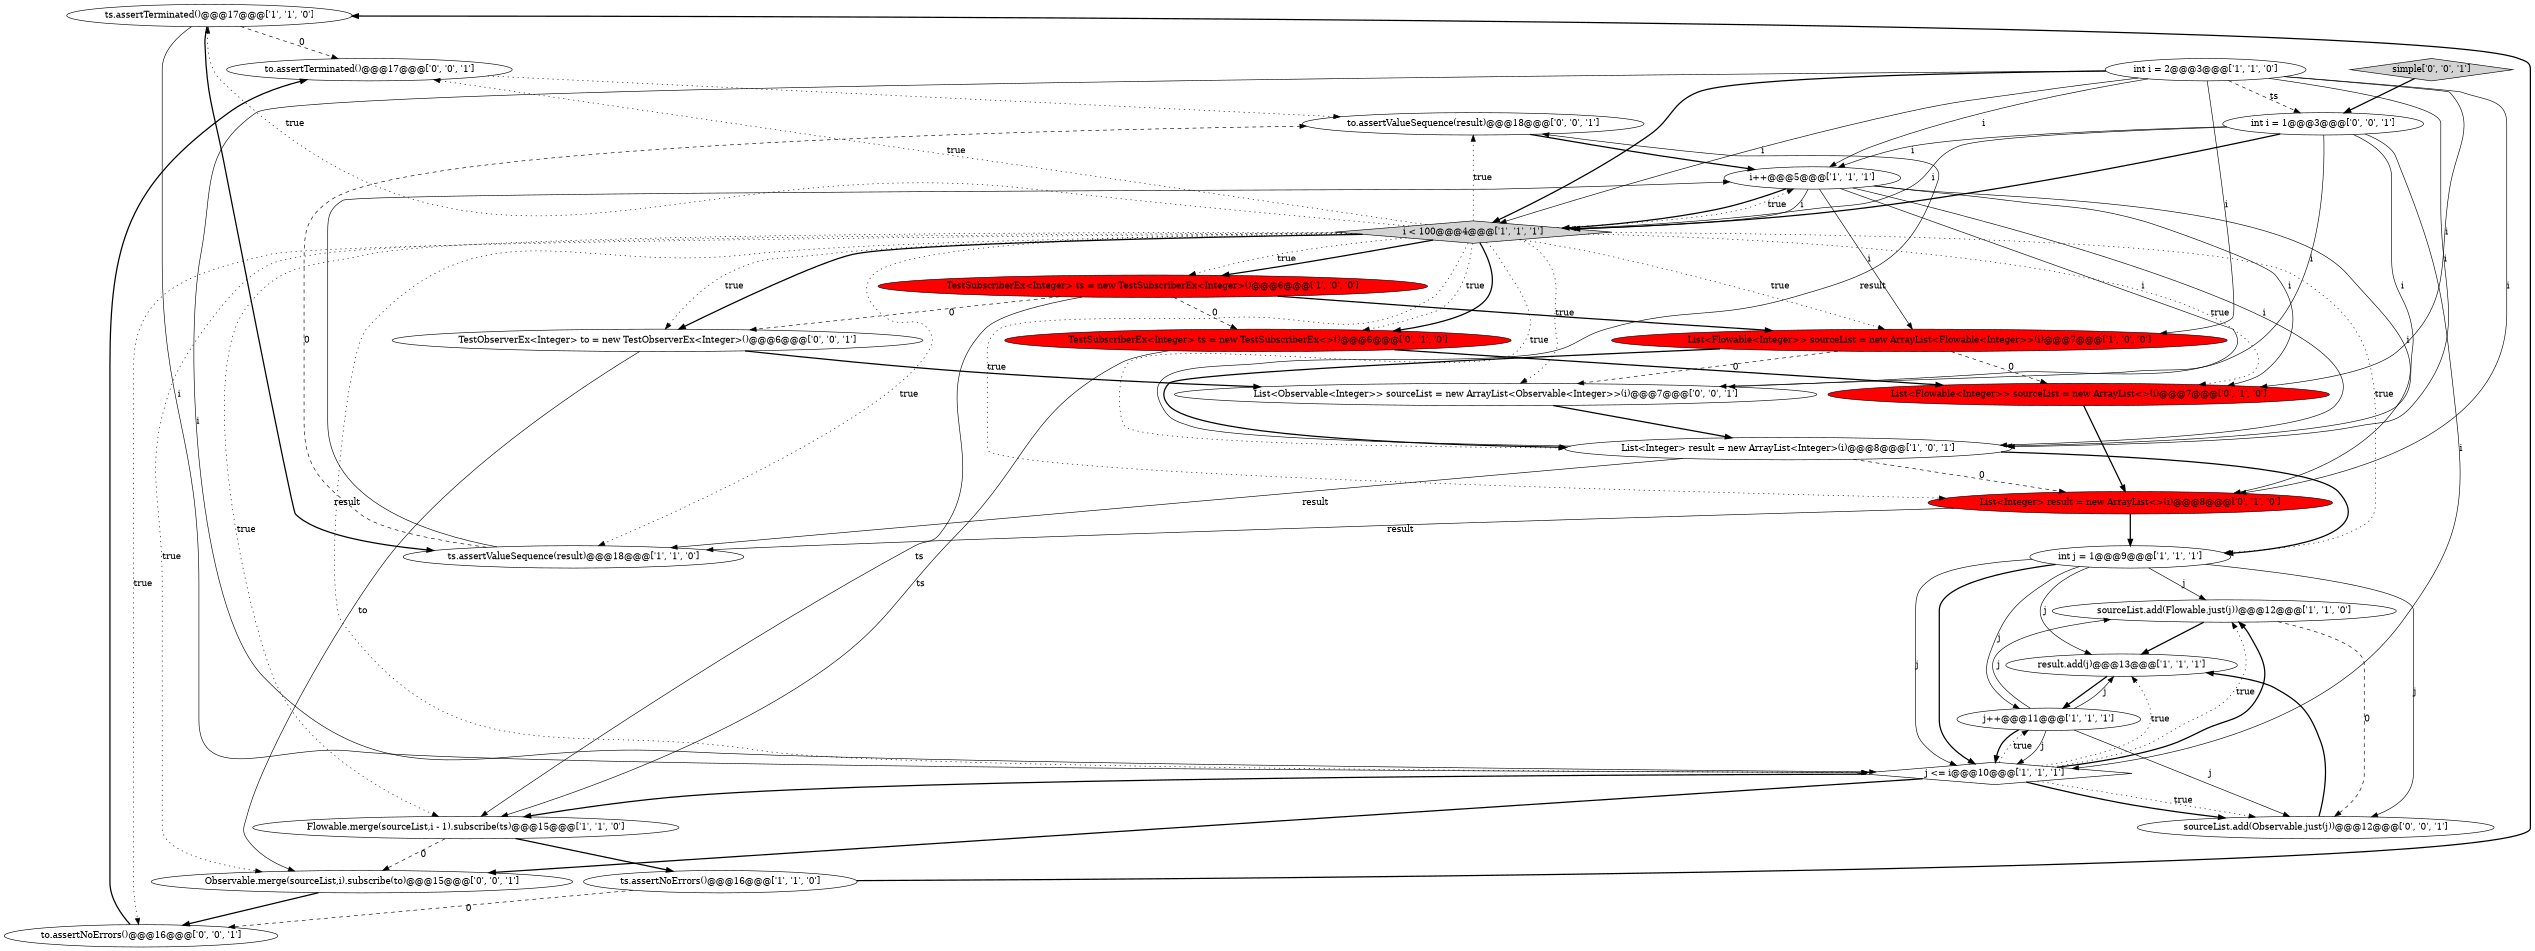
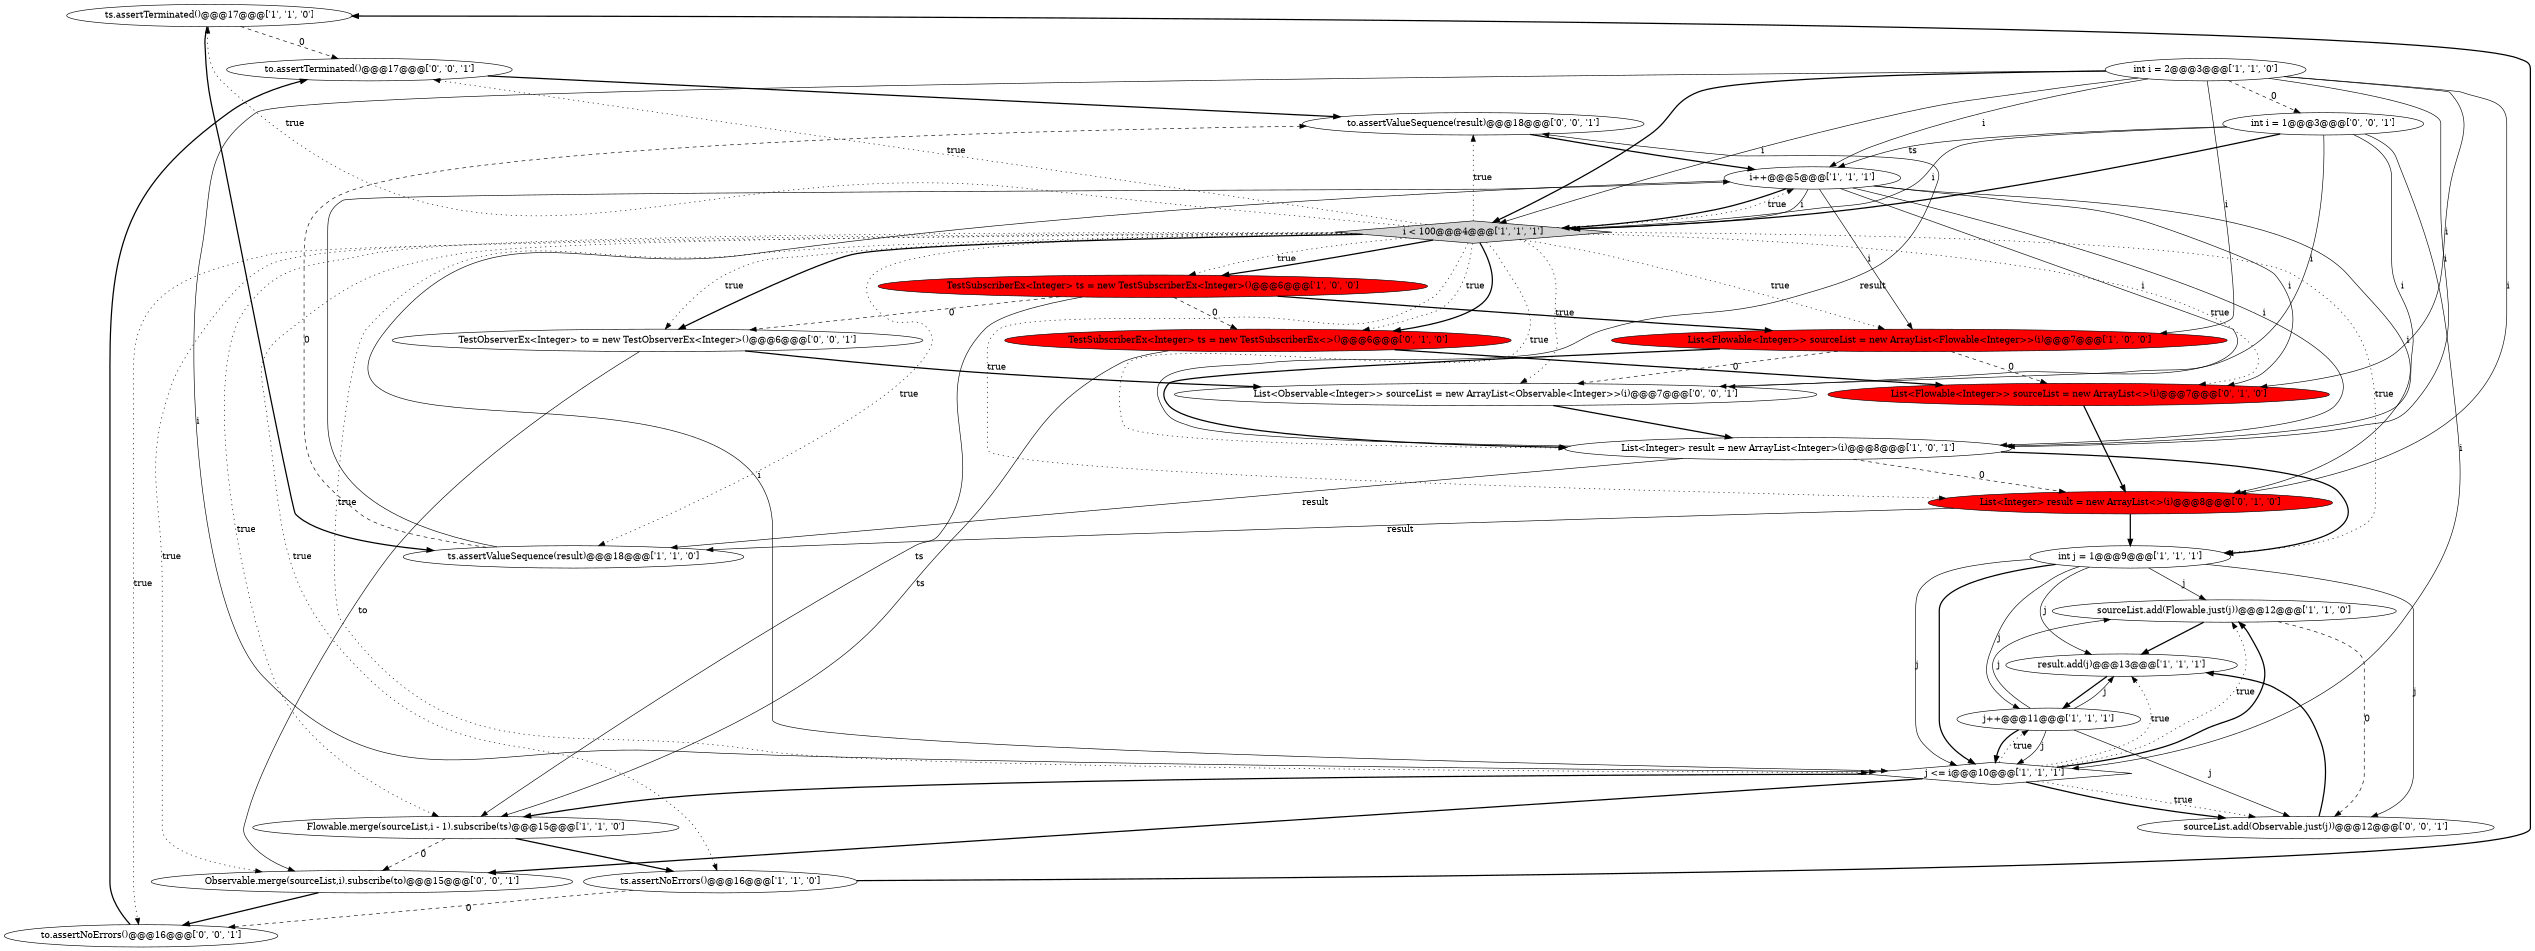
node "simple['0', '0', '1']": removed
edge "to.assertTerminated()@@@17@@@['0', '0', '1']" -> "to.assertValueSequence(result)@@@18@@@['0', '0', '1']": style dotted -> bold
edge "int i = 2@@@3@@@['1', '1', '0']" -> "int i = 1@@@3@@@['0', '0', '1']": label "ts" -> "0"
edge "int i = 1@@@3@@@['0', '0', '1']" -> "i++@@@5@@@['1', '1', '1']": label "i" -> "ts"
edge "i < 100@@@4@@@['1', '1', '1']" -> "ts.assertNoErrors()@@@16@@@['1', '1', '0']": added, label "true"
edge "i < 100@@@4@@@['1', '1', '1']" -> "j <= i@@@10@@@['1', '1', '1']": label "result" -> "true"
edge "ts.assertTerminated()@@@17@@@['1', '1', '0']" -> "j <= i@@@10@@@['1', '1', '1']": now "i++@@@5@@@['1', '1', '1']" -> "j <= i@@@10@@@['1', '1', '1']"
